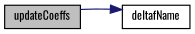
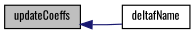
edge "updateCoeffs" -> "deltafName": reversed
